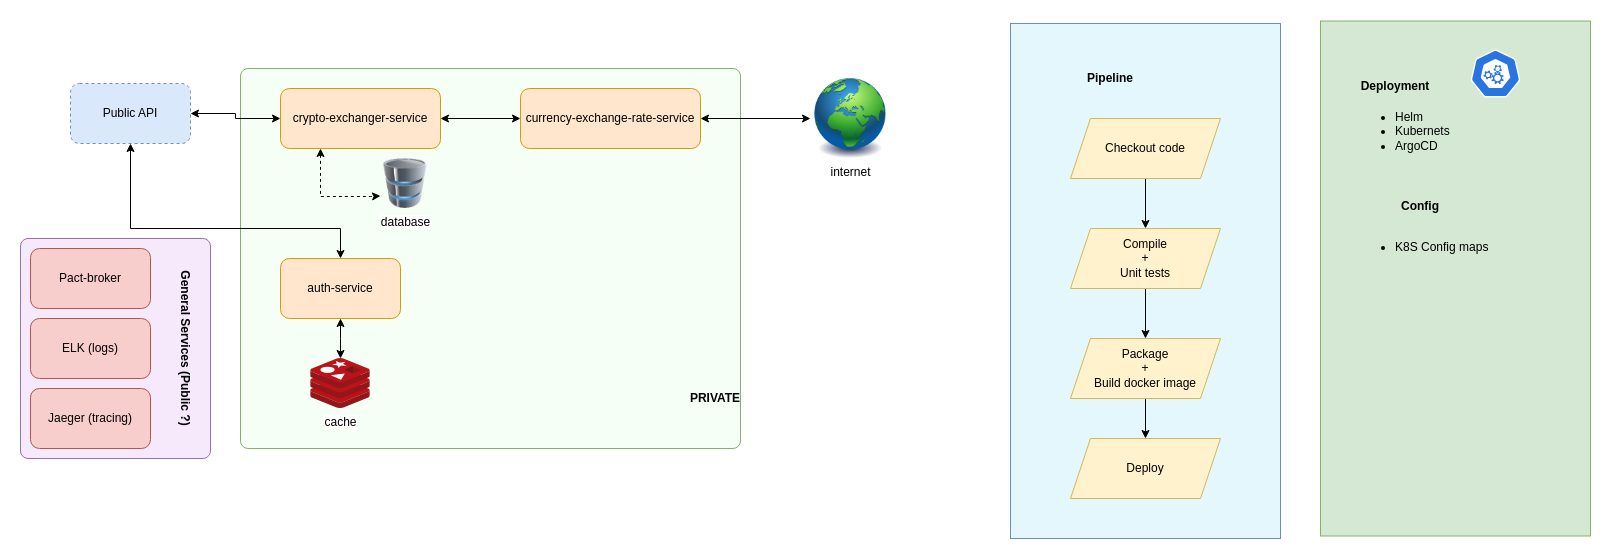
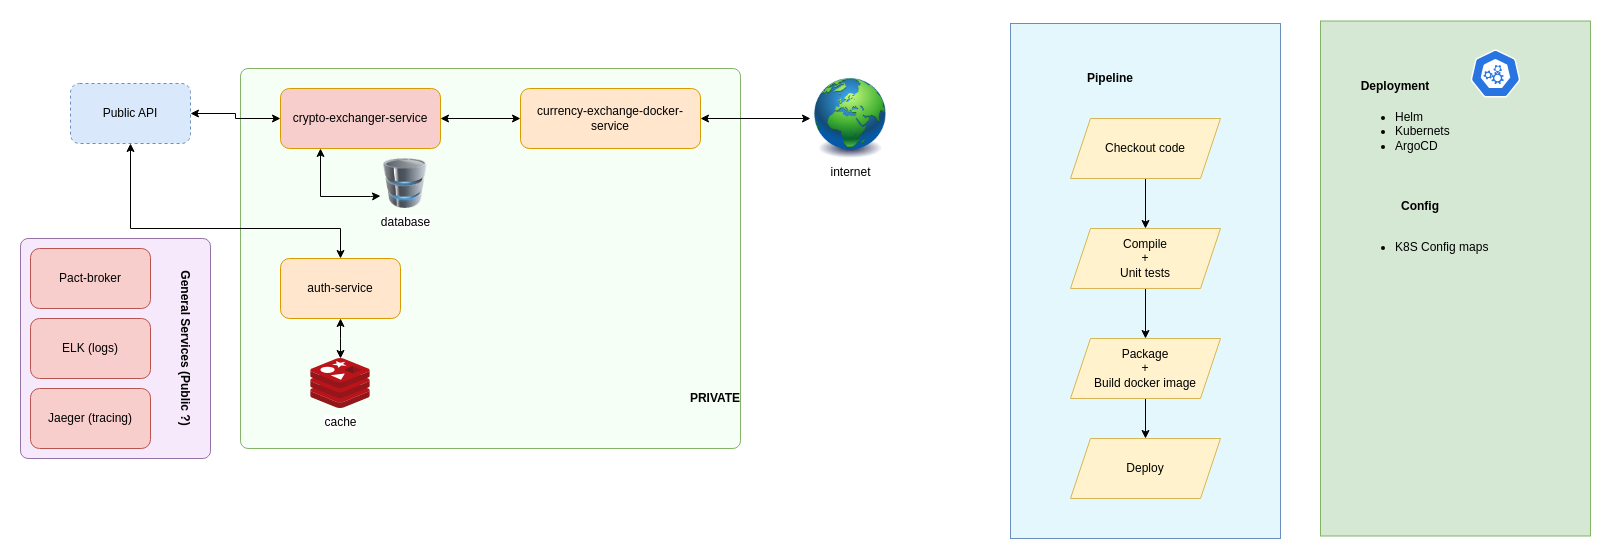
node "crypto-exchanger-service": fillcolor #ffe6cc -> #f8cecc
node "currency-exchange-rate-service": label "currency-exchange-rate-service" -> "currency-exchange-docker-service"
edge "crypto-exchanger-service" -- "database": style dashed -> solid
